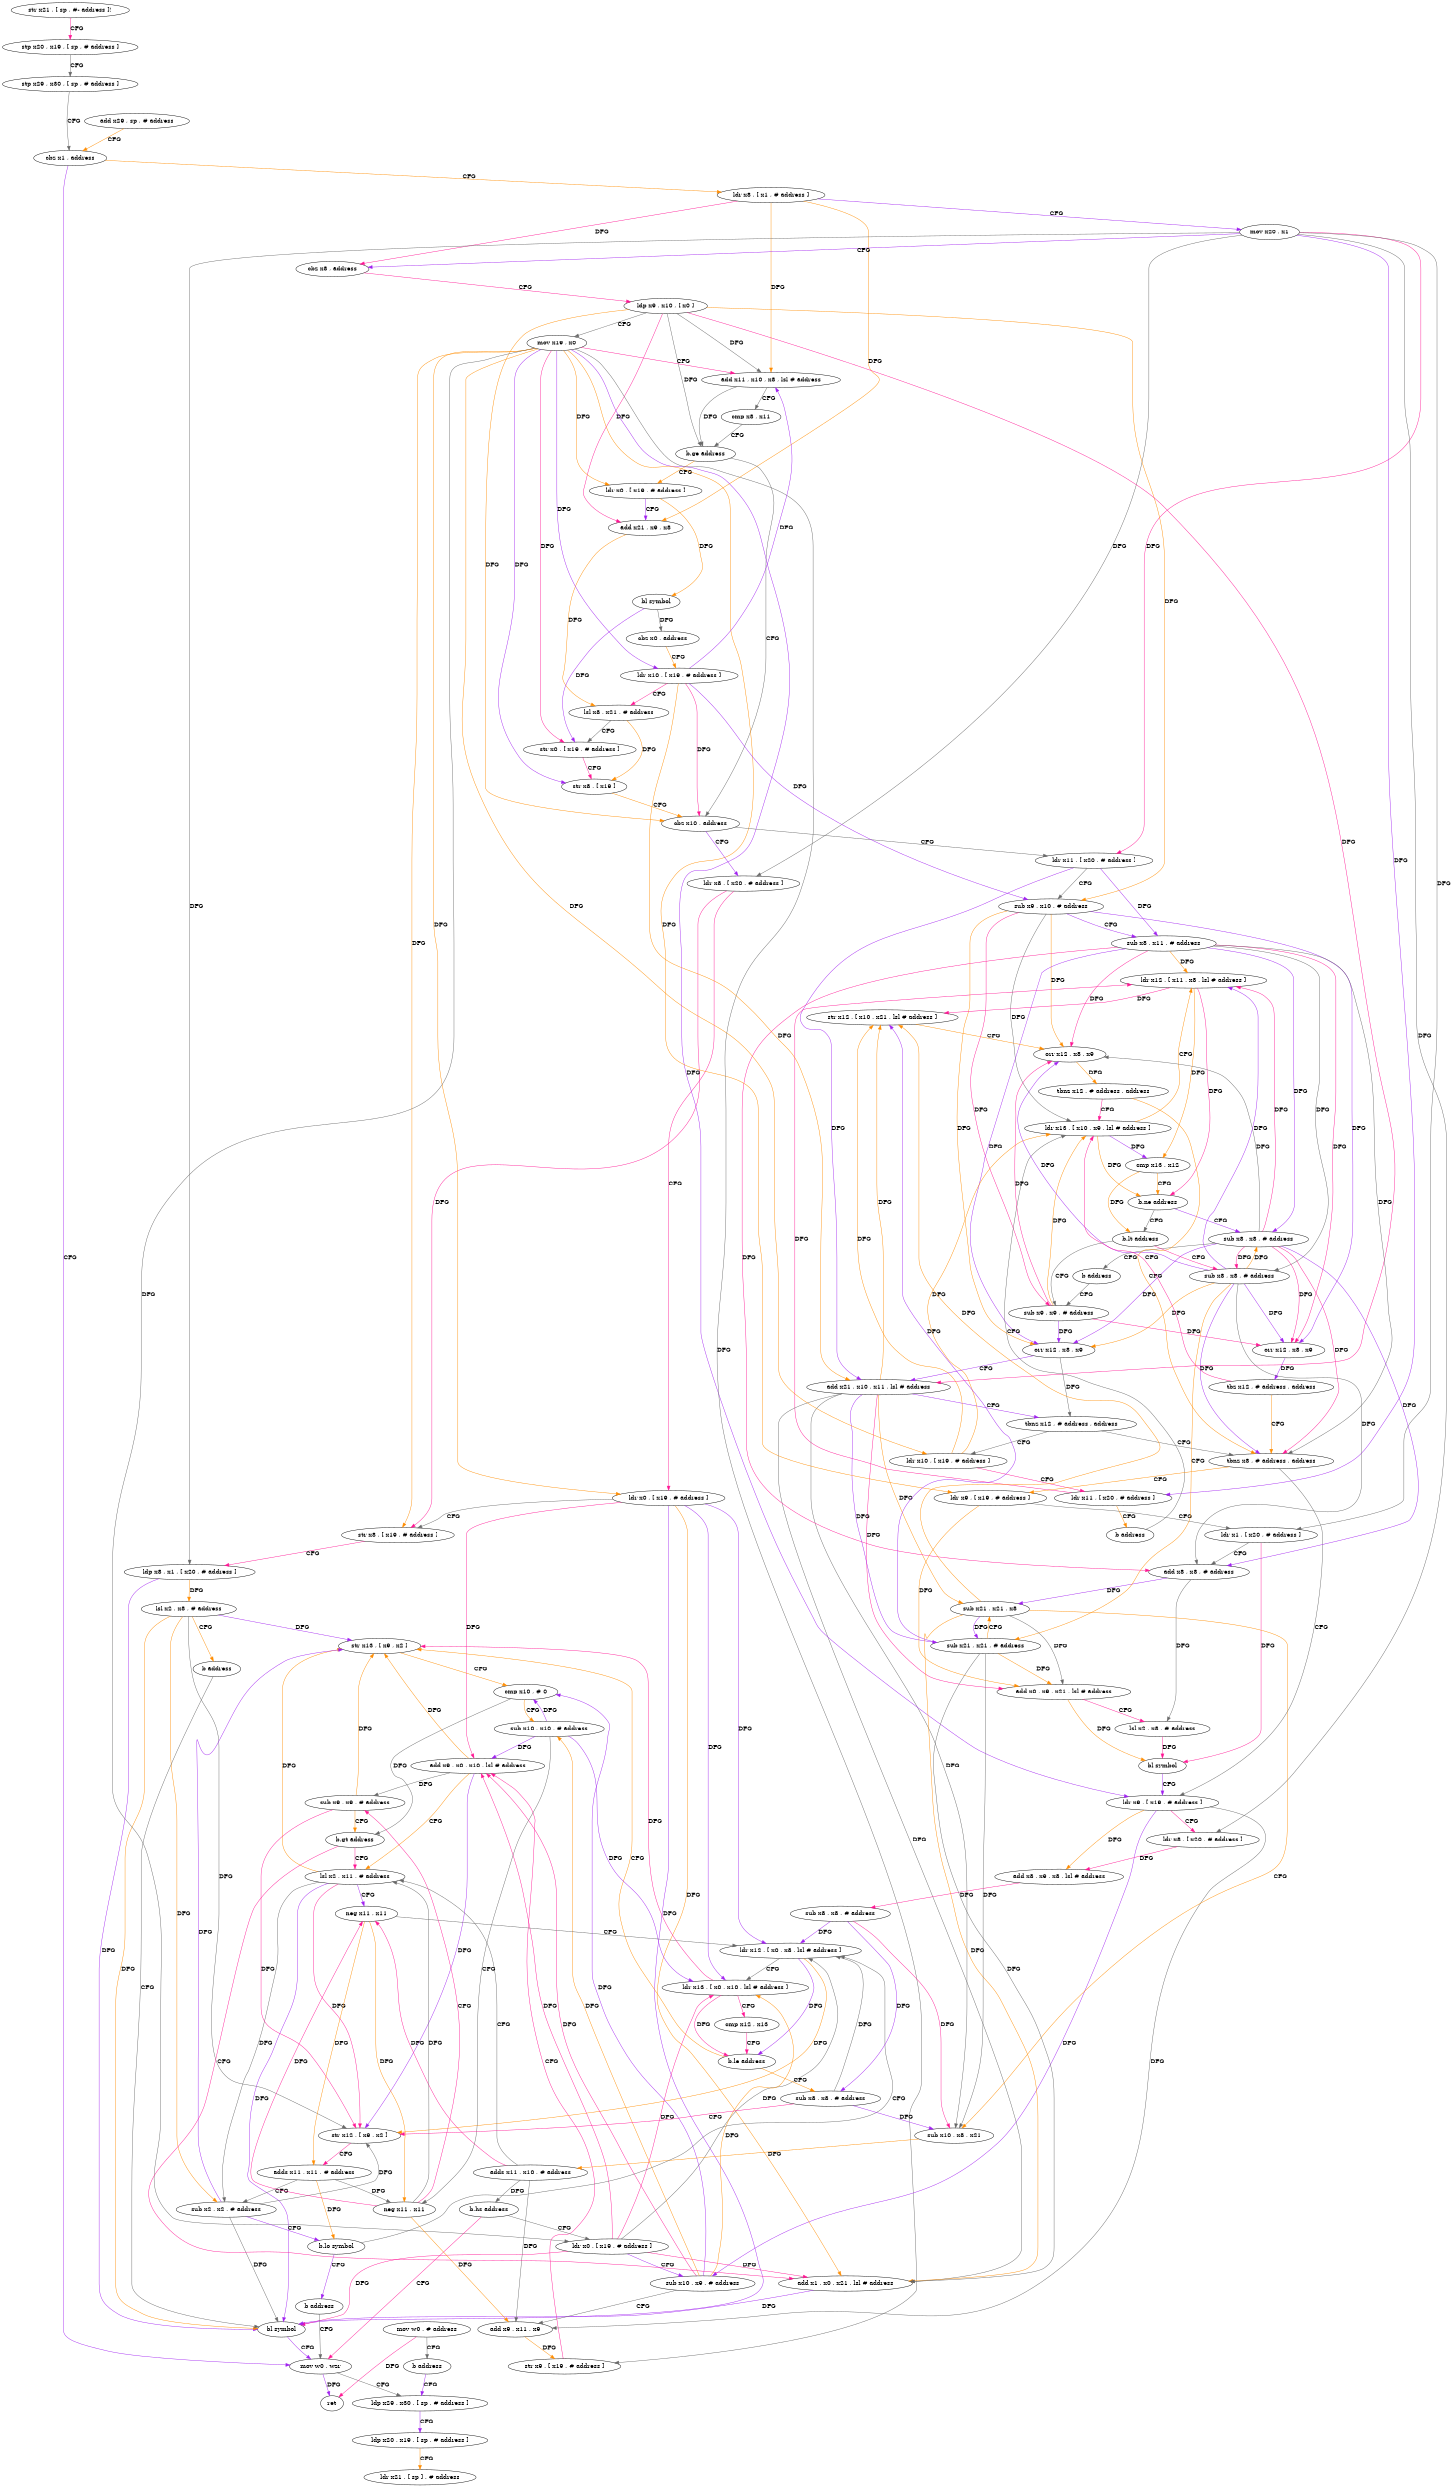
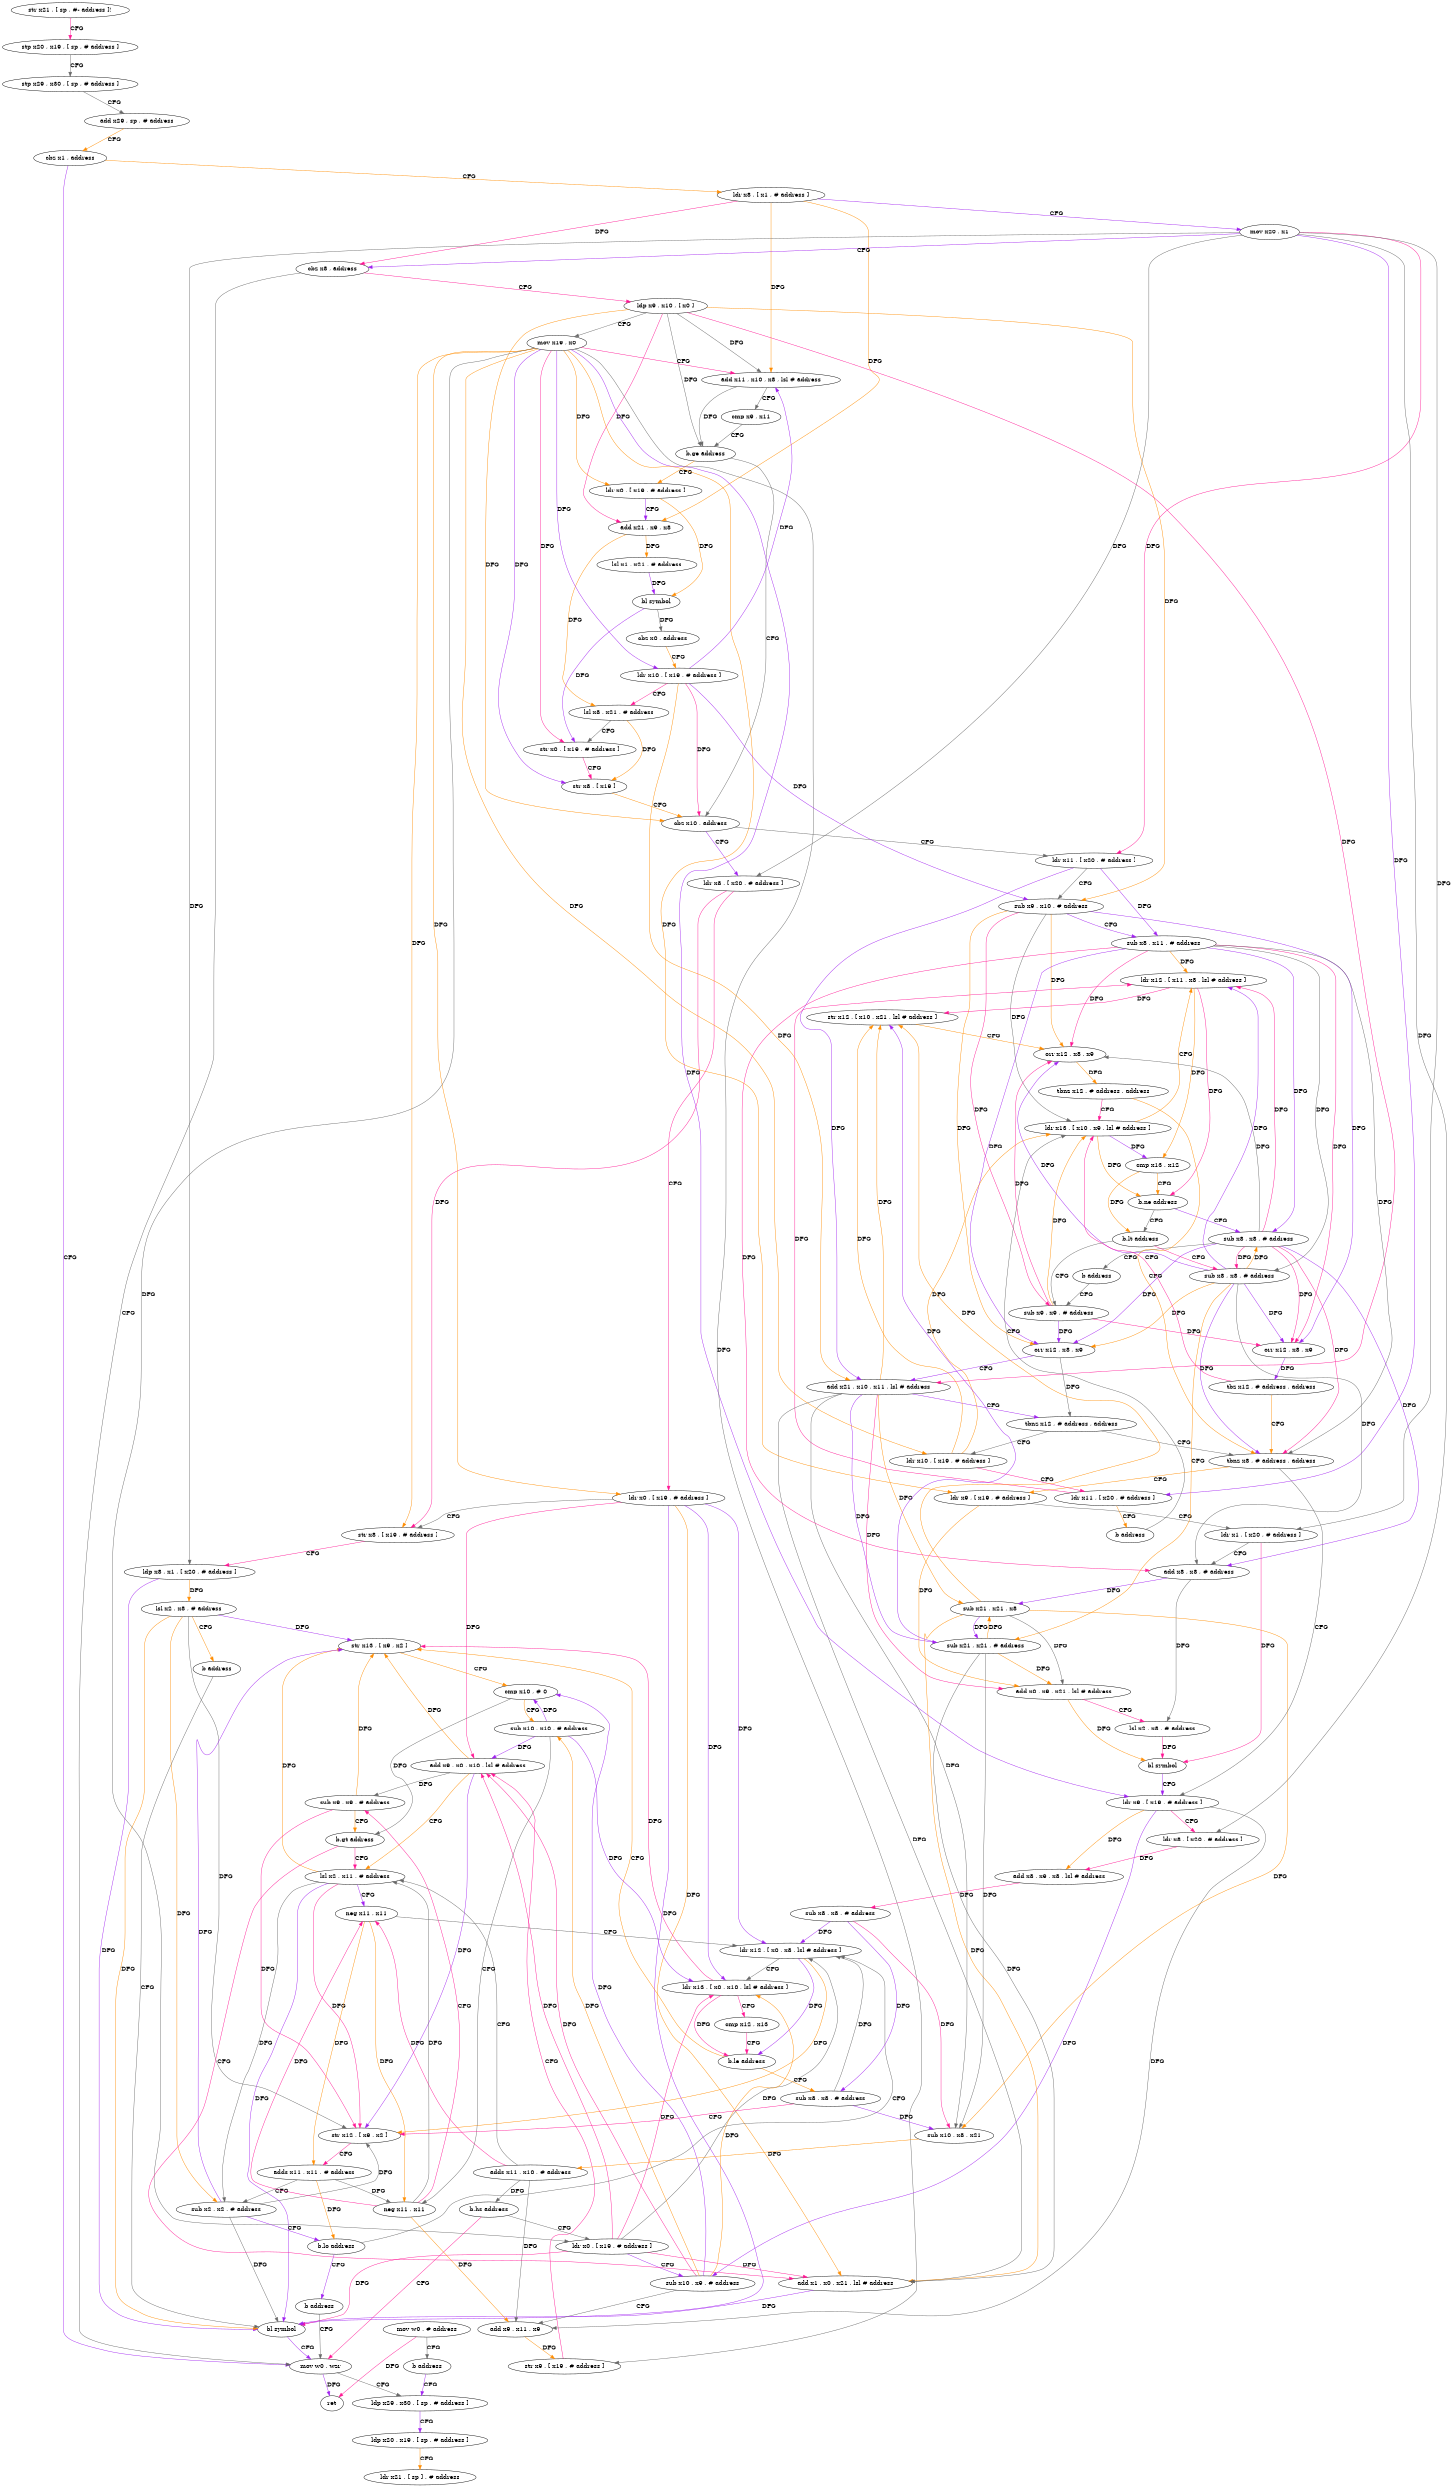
edge "stp x29 , x30 , [ sp , # address ]" -> "cbz x1 , address": now "stp x29 , x30 , [ sp , # address ]" -> "add x29 , sp , # address"
node "cmp x8 , x11": label "cmp x8 , x11" -> "cmp x9 , x11"
node "lsl x1 , x21 , # address": added
edge "cbz x8 , address" -> "mov w0 , wzr": added, label "CFG"
edge "sub x21 , x21 , # address" -> "sub x21 , x21 , x8": label "CFG" -> "DFG"
edge "sub x21 , x21 , x8" -> "sub x10 , x8 , x21": label "CFG" -> "DFG"
node "b.lo symbol": label "b.lo symbol" -> "b.lo address"
